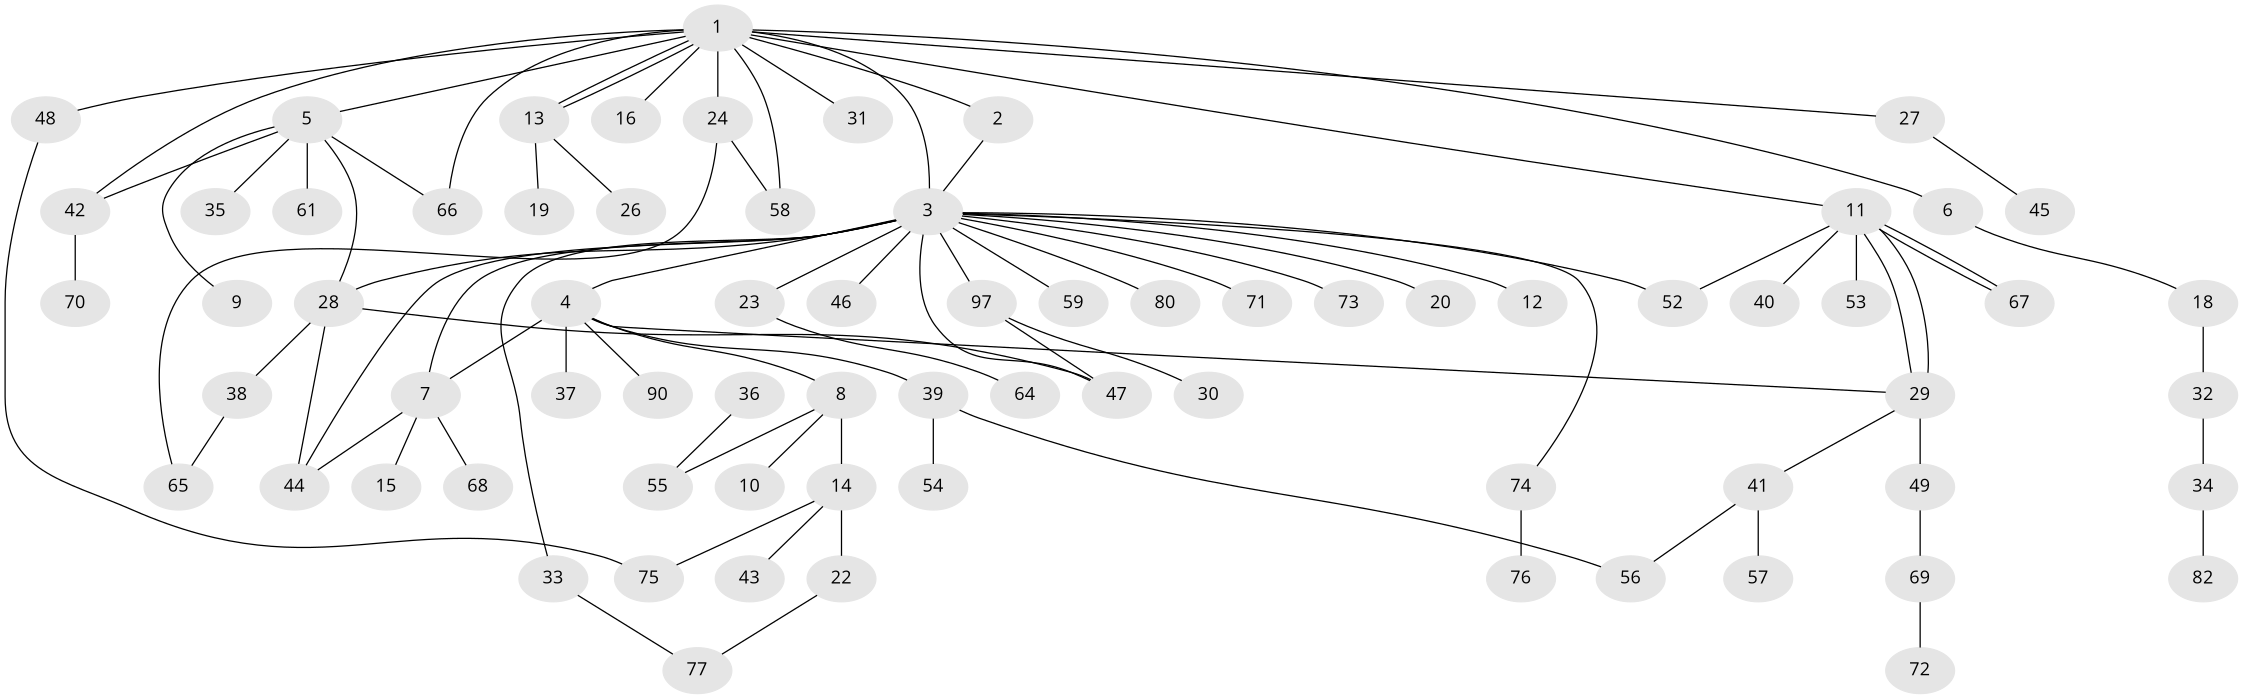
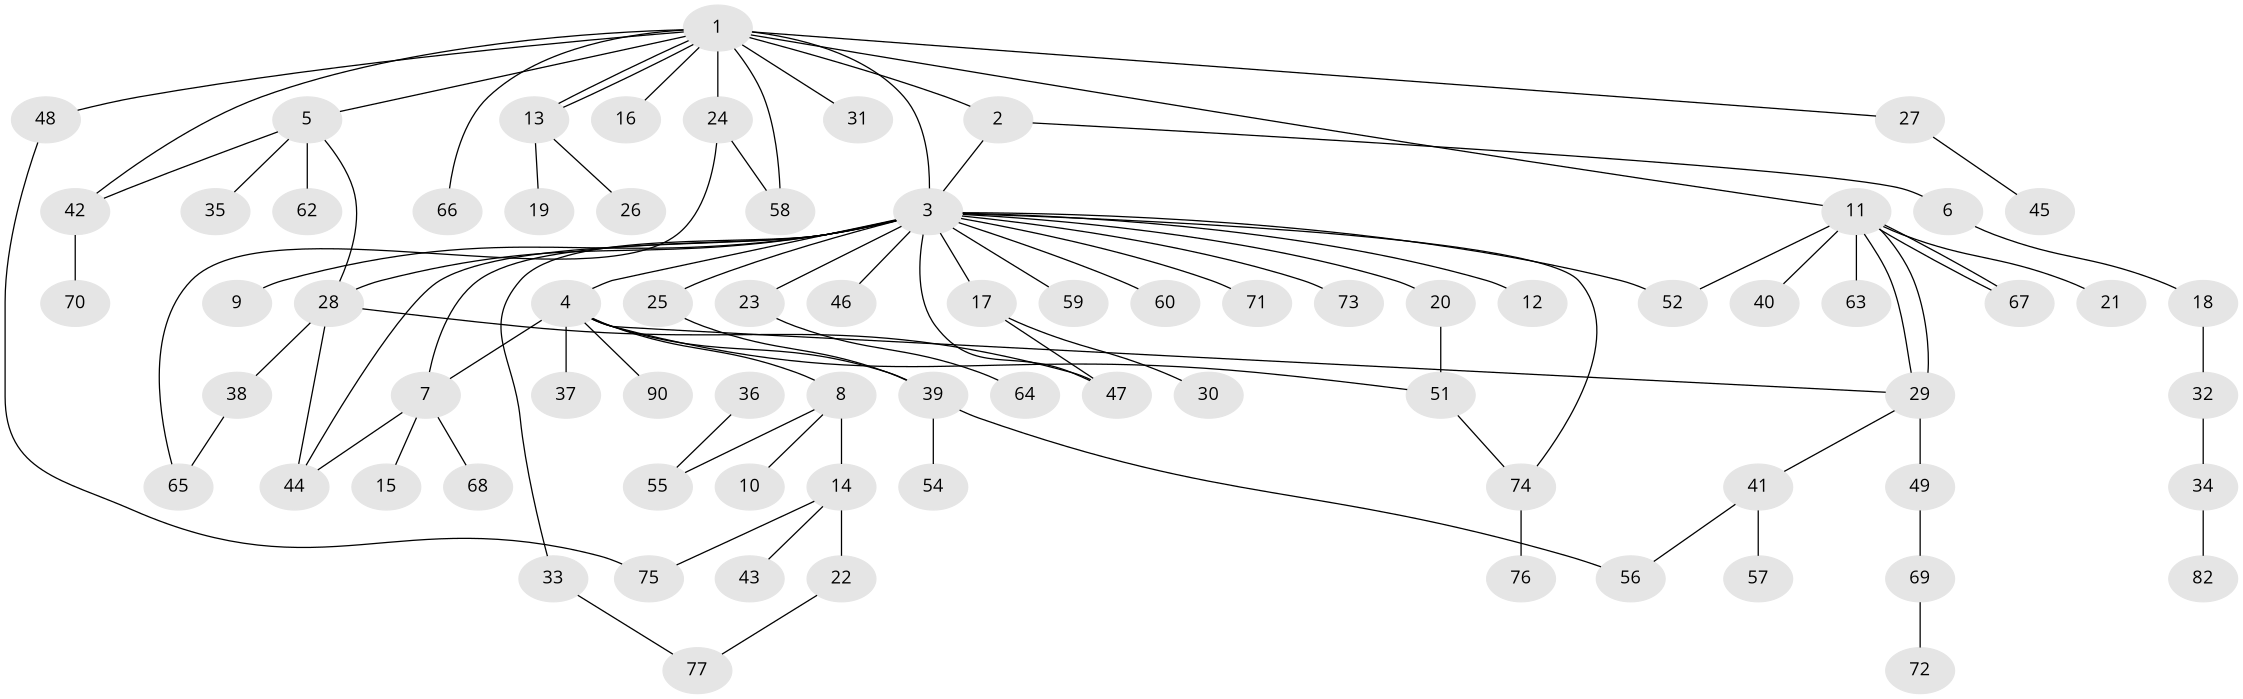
edge "1" -- "6": now "2" -- "6"
edge "5" -- "66": removed
edge "5" -- "9": now "3" -- "9"
node "61": label "61" -> "62"
node "25": added
node "97": label "97" -> "17"
node "80": label "80" -> "60"
node "53": label "53" -> "63"
node "21": added
node "51": added
